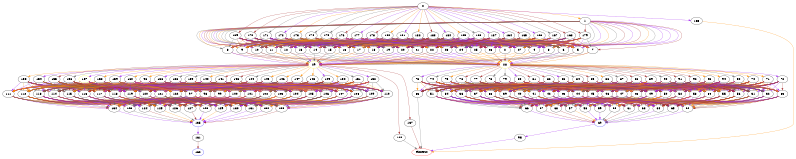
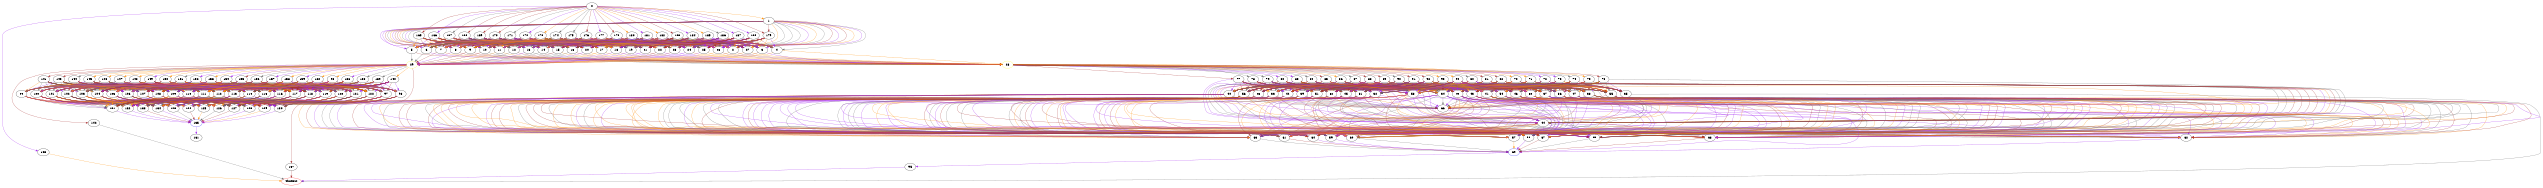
node "157": color yellow -> black
edge "44" -> "66": reversed
node "162": removed
